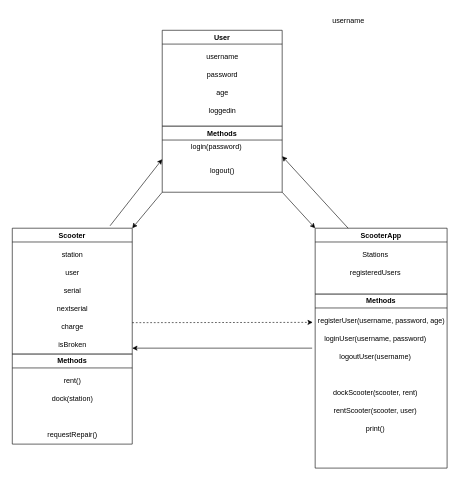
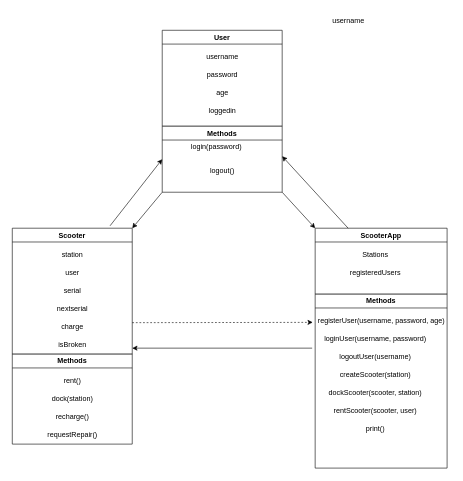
node "createScooter(station)": added
node "dockScooter(scooter, rent)": label "dockScooter(scooter, rent)" -> "dockScooter(scooter, station)"
node "recharge()": added
